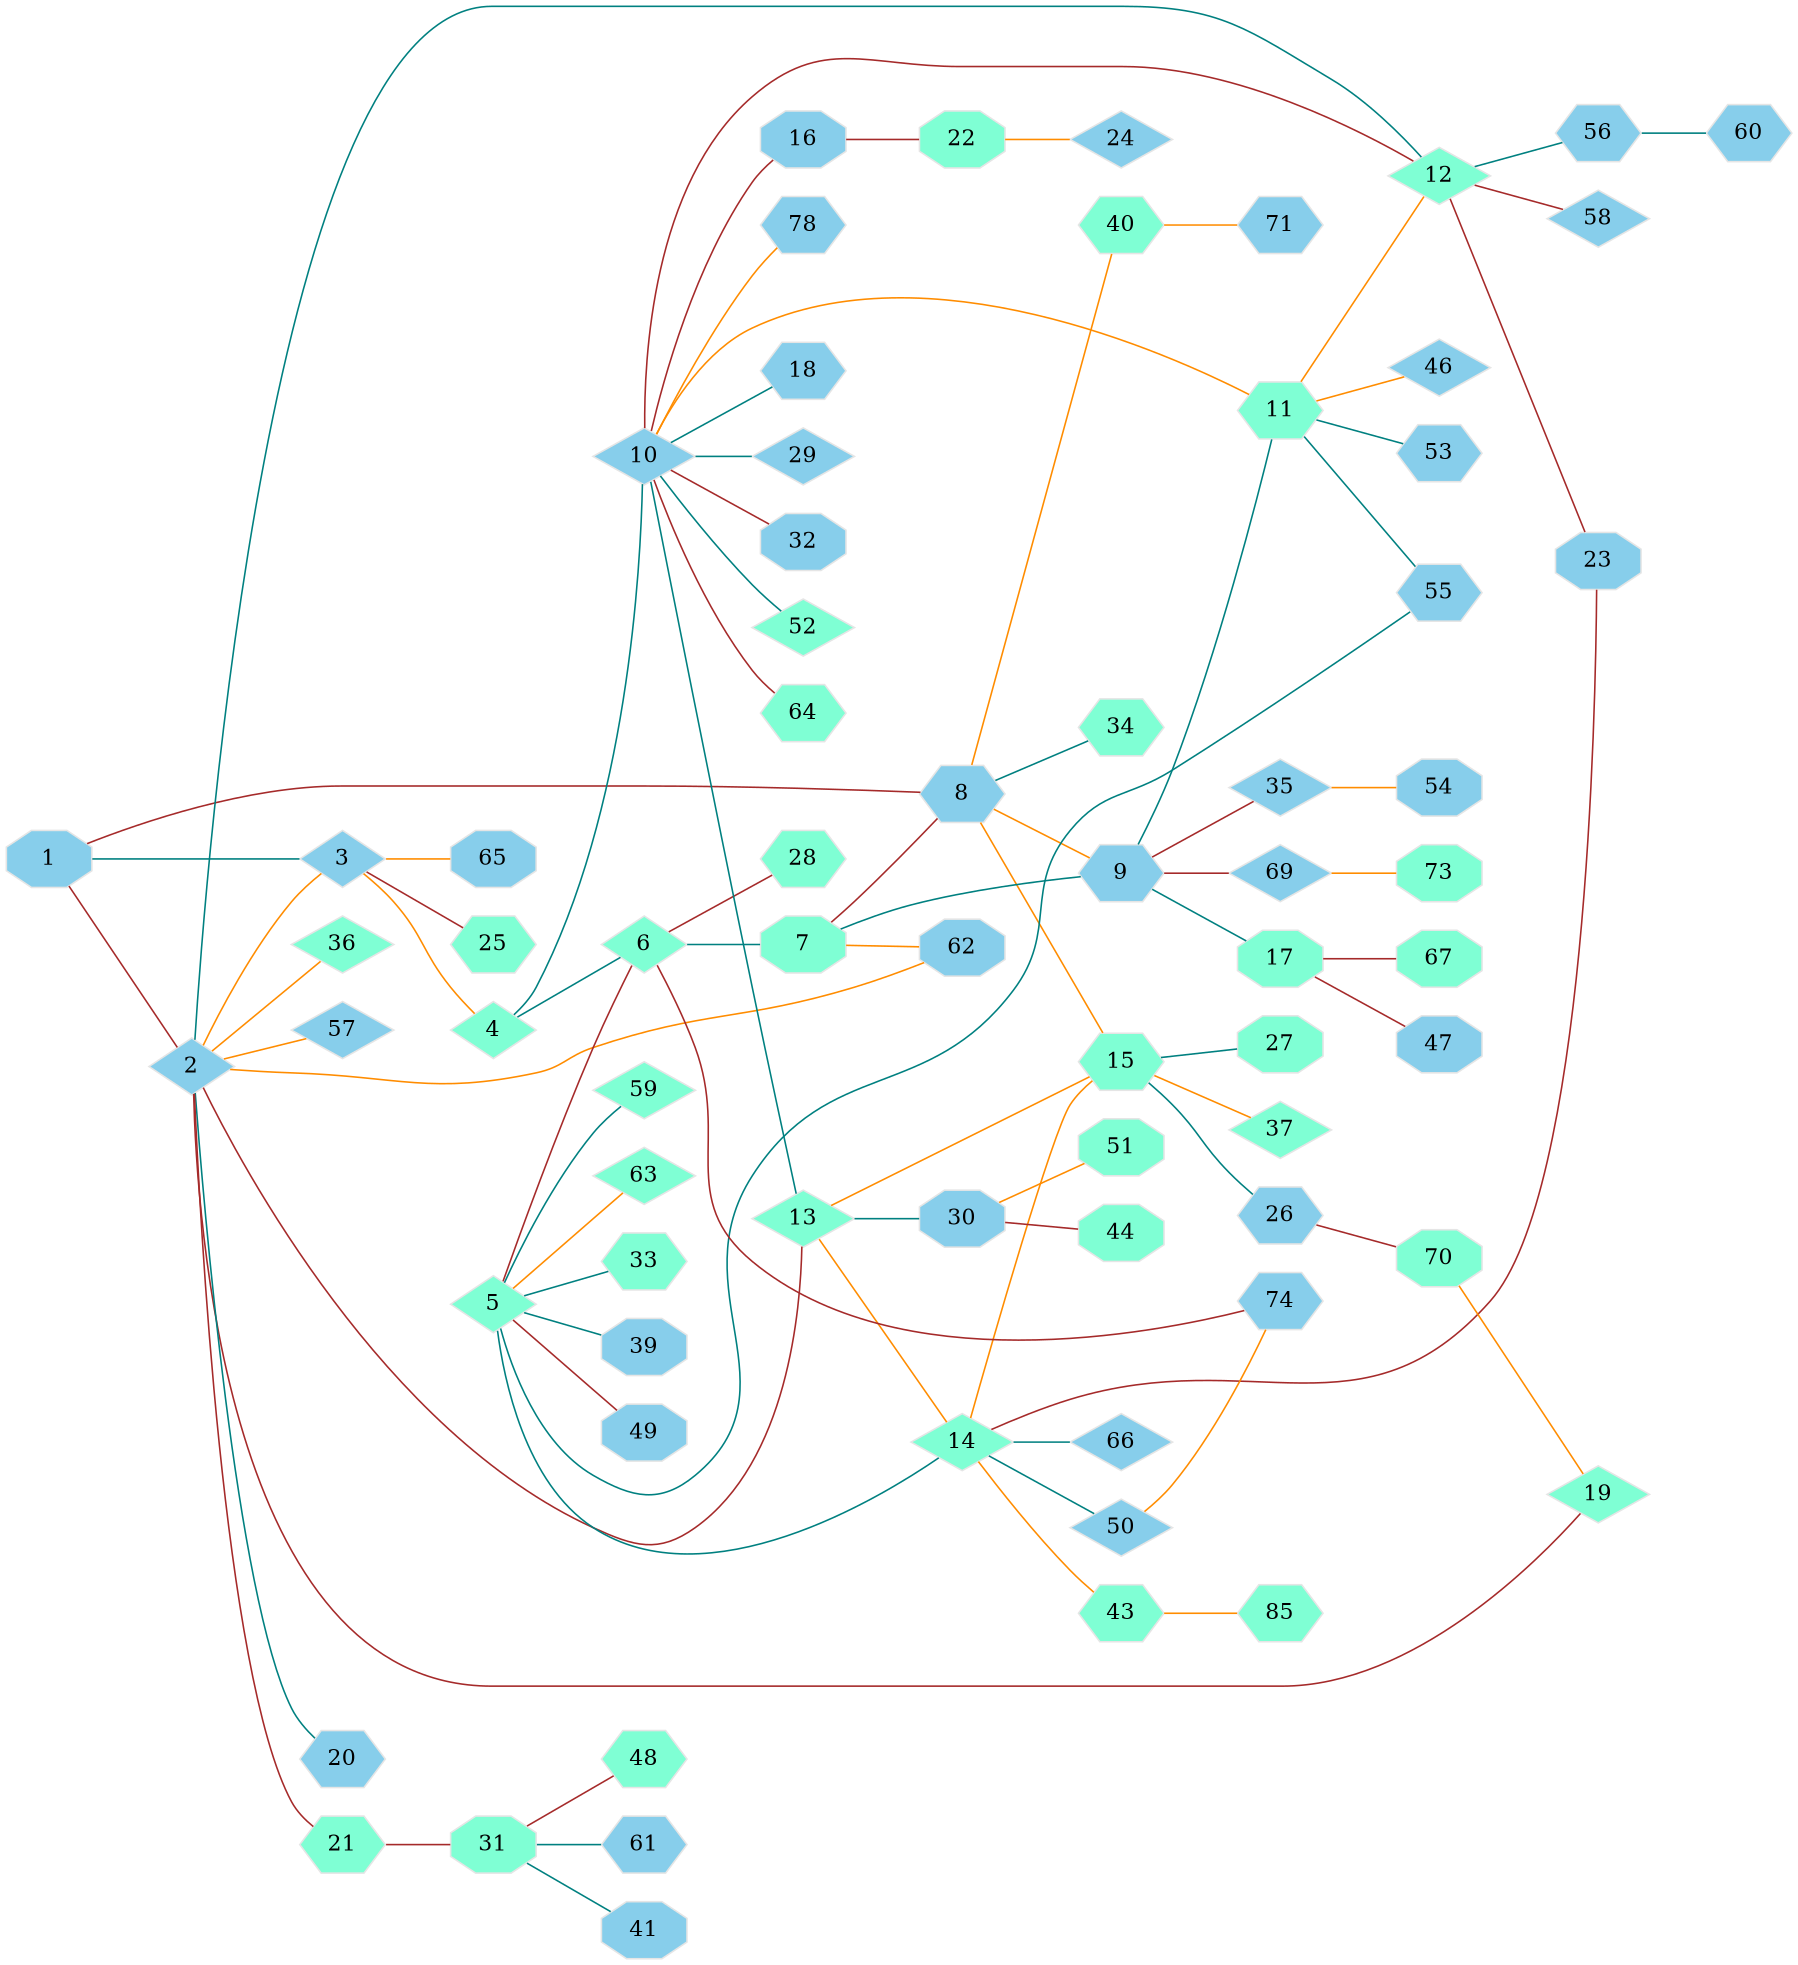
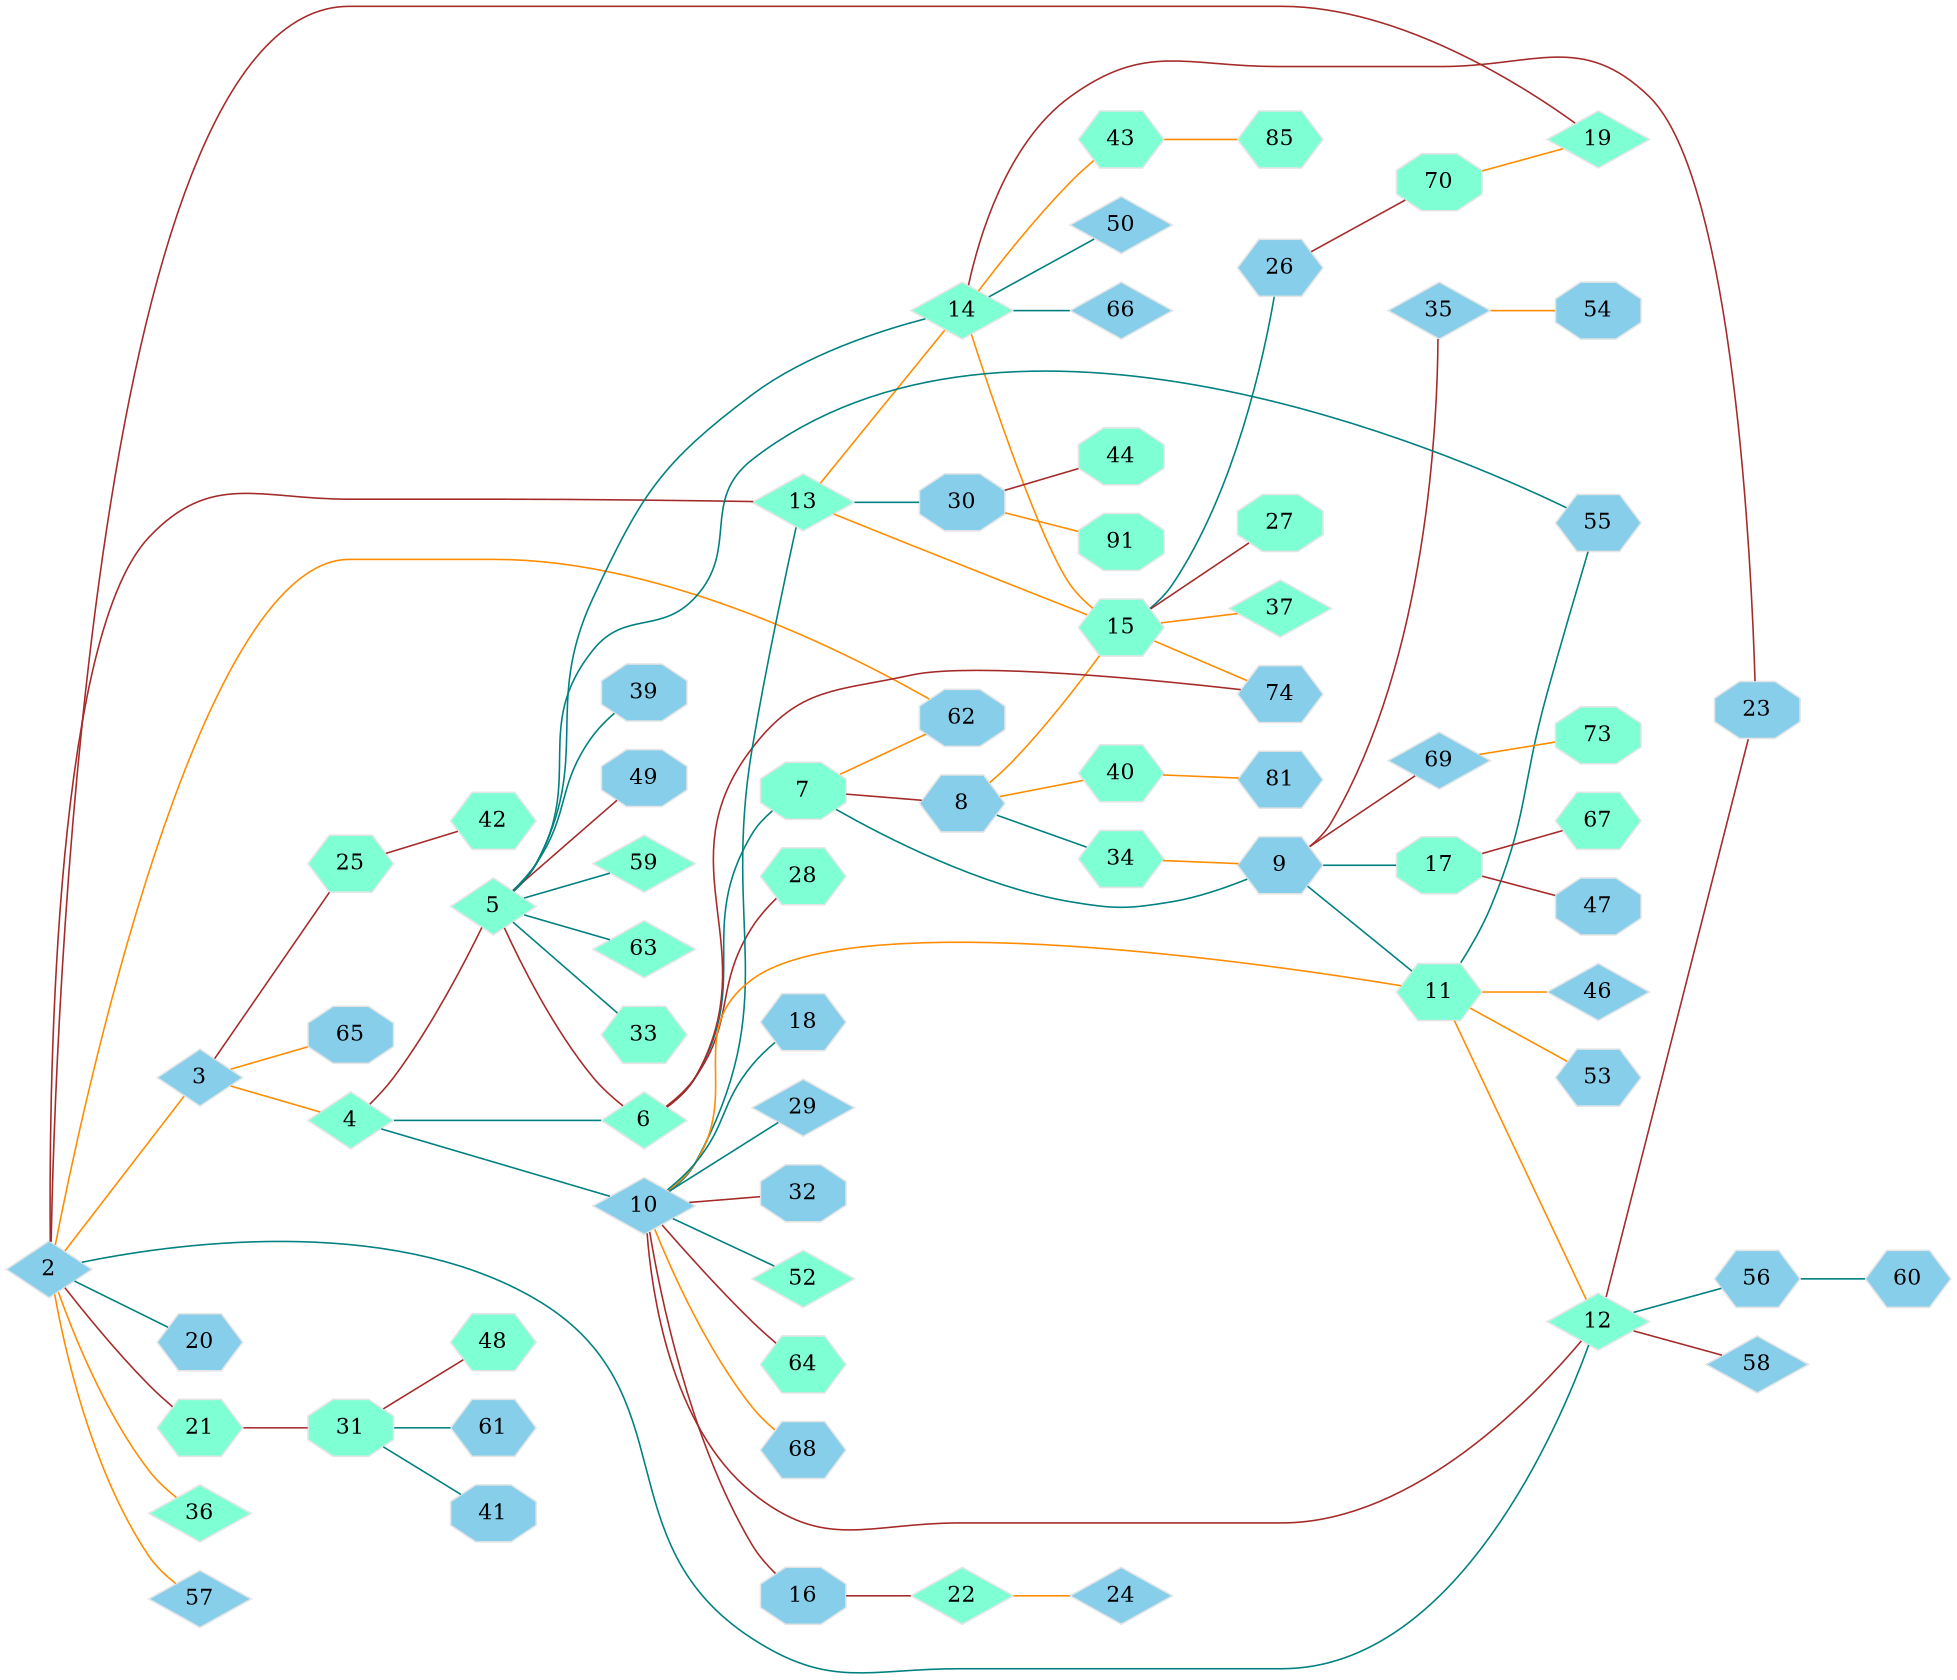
node "22": shape octagon -> diamond
node "78": label "78" -> "68"
node "71": label "71" -> "81"
edge "11" -- "53": color teal -> darkorange
node "42": added
edge "8" -- "9": now "34" -- "9"
node "1": removed
node "67": shape octagon -> hexagon
edge "5" -- "4": added
edge "27" -- "15": color teal -> brown
node "51": label "51" -> "91"
edge "63" -- "5": color darkorange -> teal
edge "74" -- "50": now "74" -- "15"
